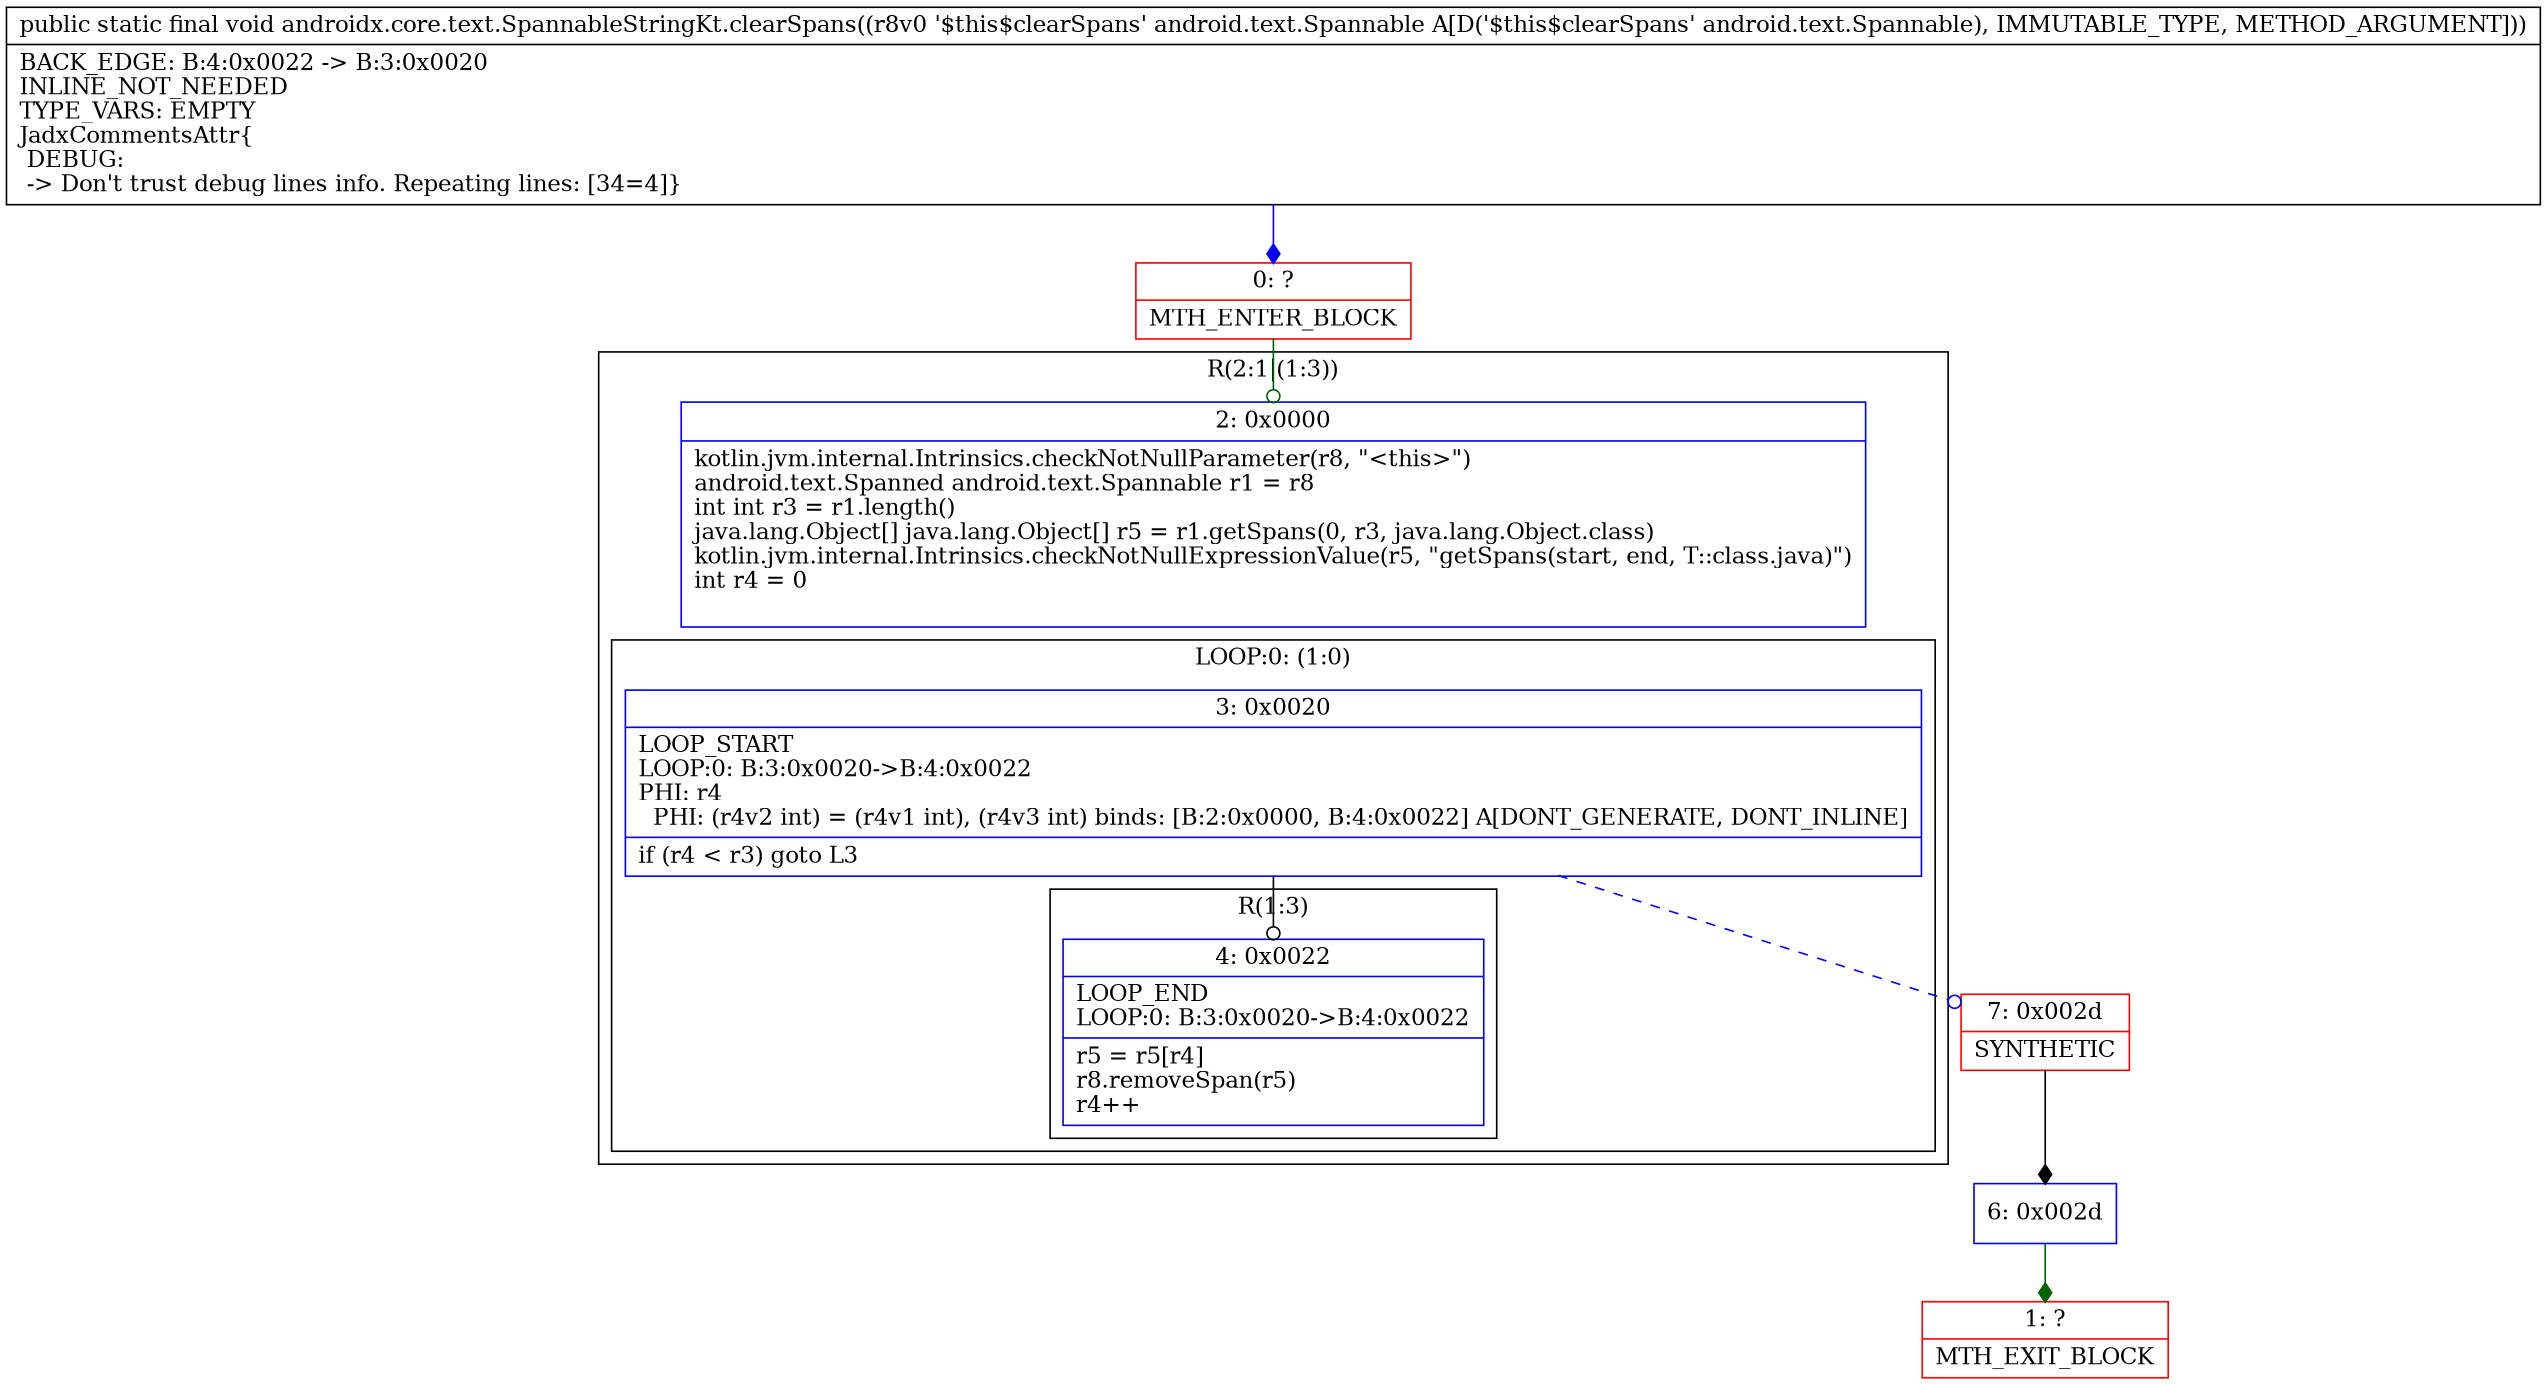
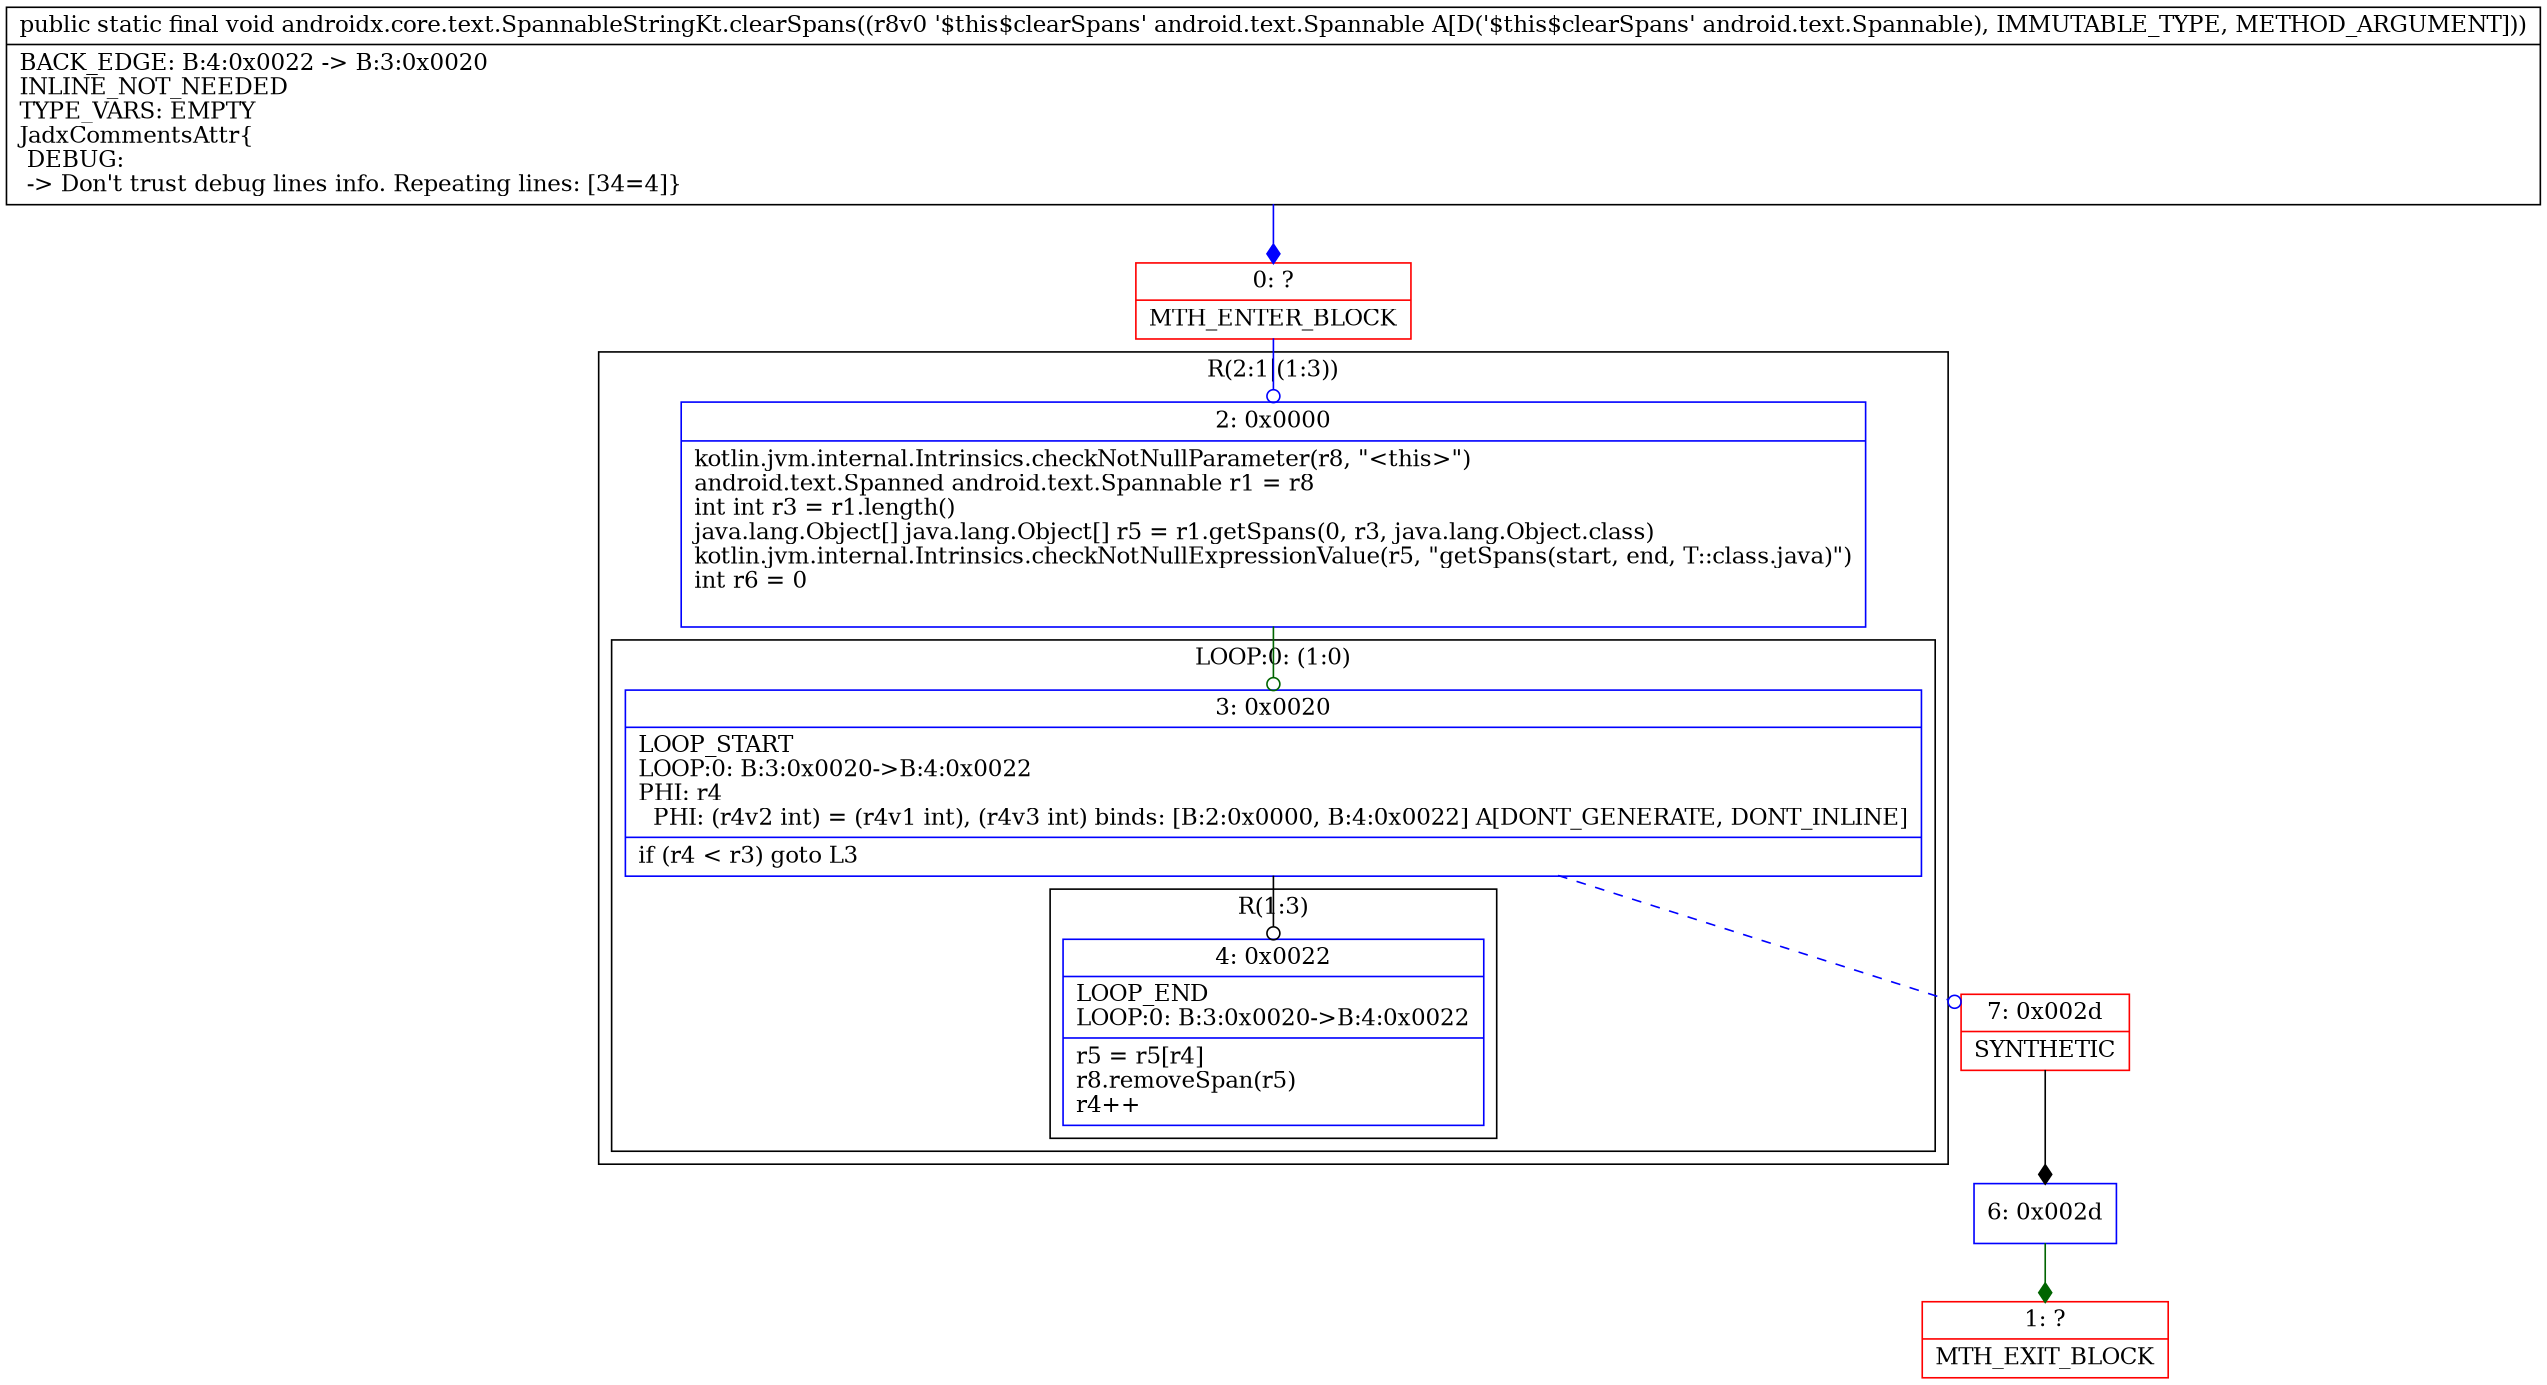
edge "0: ?" -> "2: 0x0000": color darkgreen -> blue
node "2: 0x0000": text "int r4 = 0" -> "int r6 = 0"
edge "2: 0x0000" -> "3: 0x0020": added
